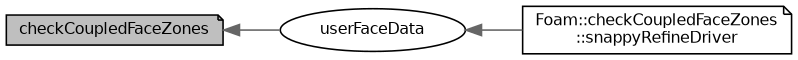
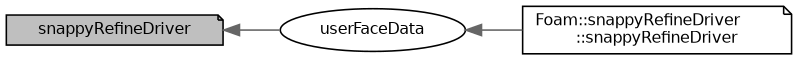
node "checkCoupledFaceZones": label "checkCoupledFaceZones" -> "snappyRefineDriver"
node "Foam::checkCoupledFaceZones ::snappyRefineDriver": label "Foam::checkCoupledFaceZones ::snappyRefineDriver" -> "Foam::snappyRefineDriver ::snappyRefineDriver"
